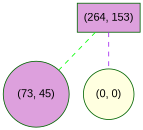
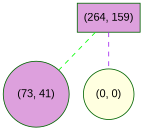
node "(264, 153)": label "(264, 153)" -> "(264, 159)"
node "(73, 45)": label "(73, 45)" -> "(73, 41)"
